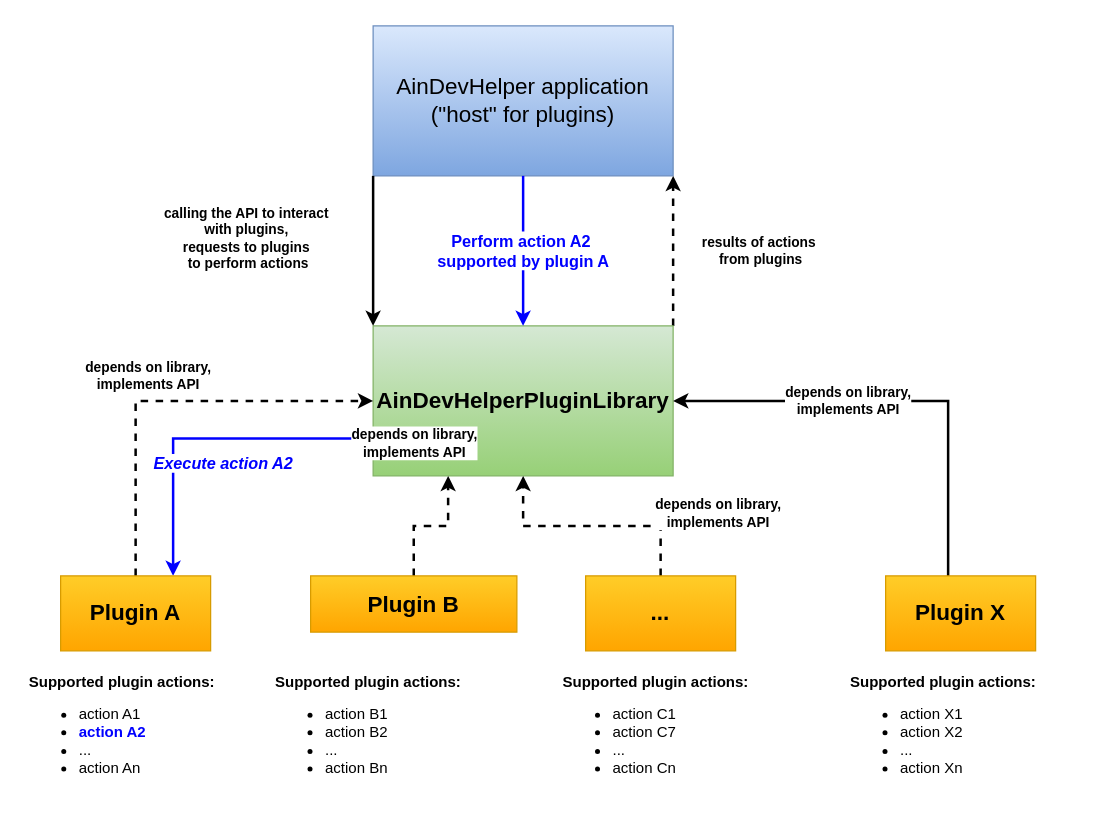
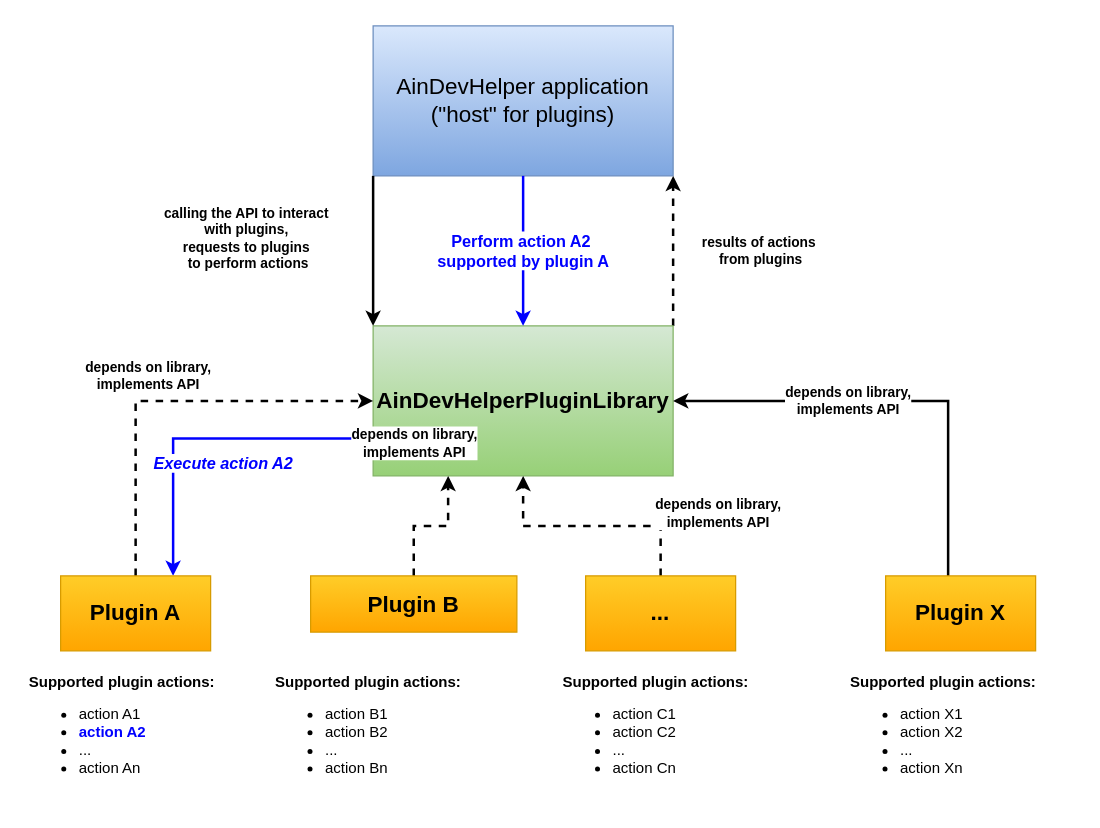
node "Supported plugin actions: action C1 action C7 ... action Cn": label "Supported plugin actions: action C1 action C7 ... action Cn" -> "Supported plugin actions: action C1 action C2 ... action Cn"
